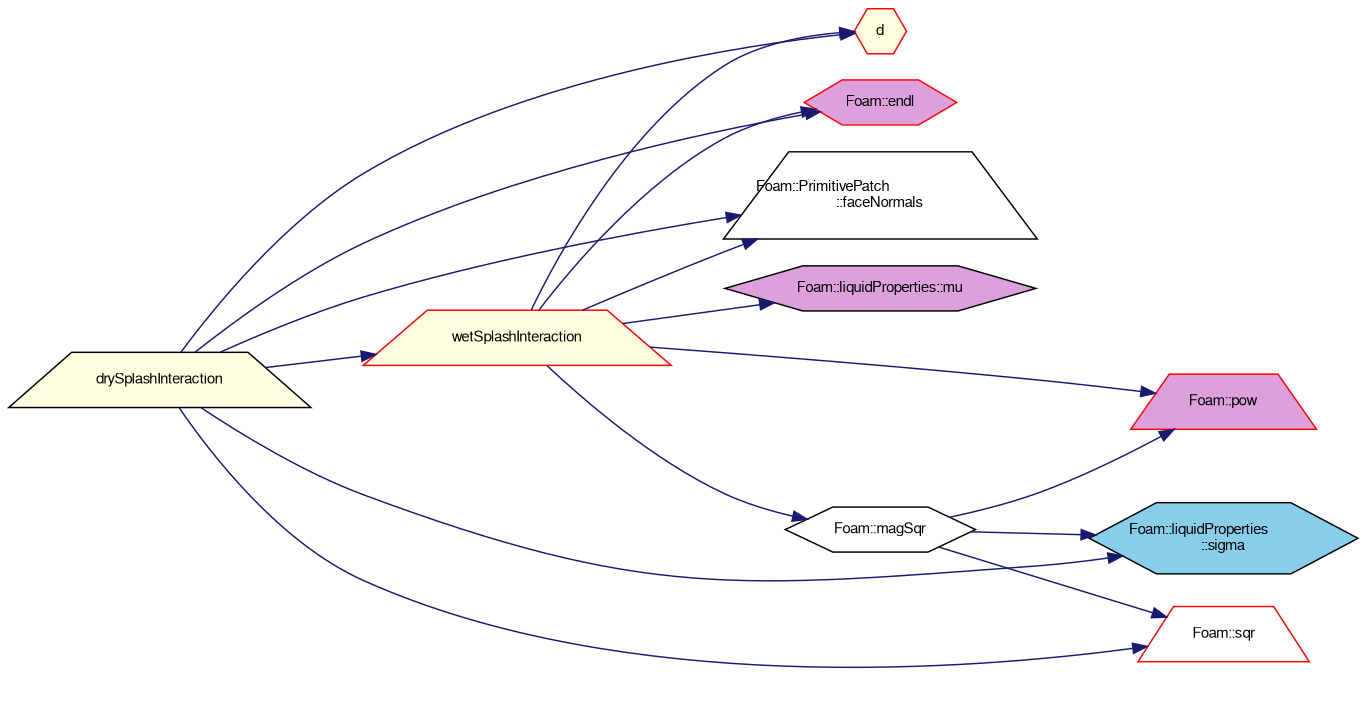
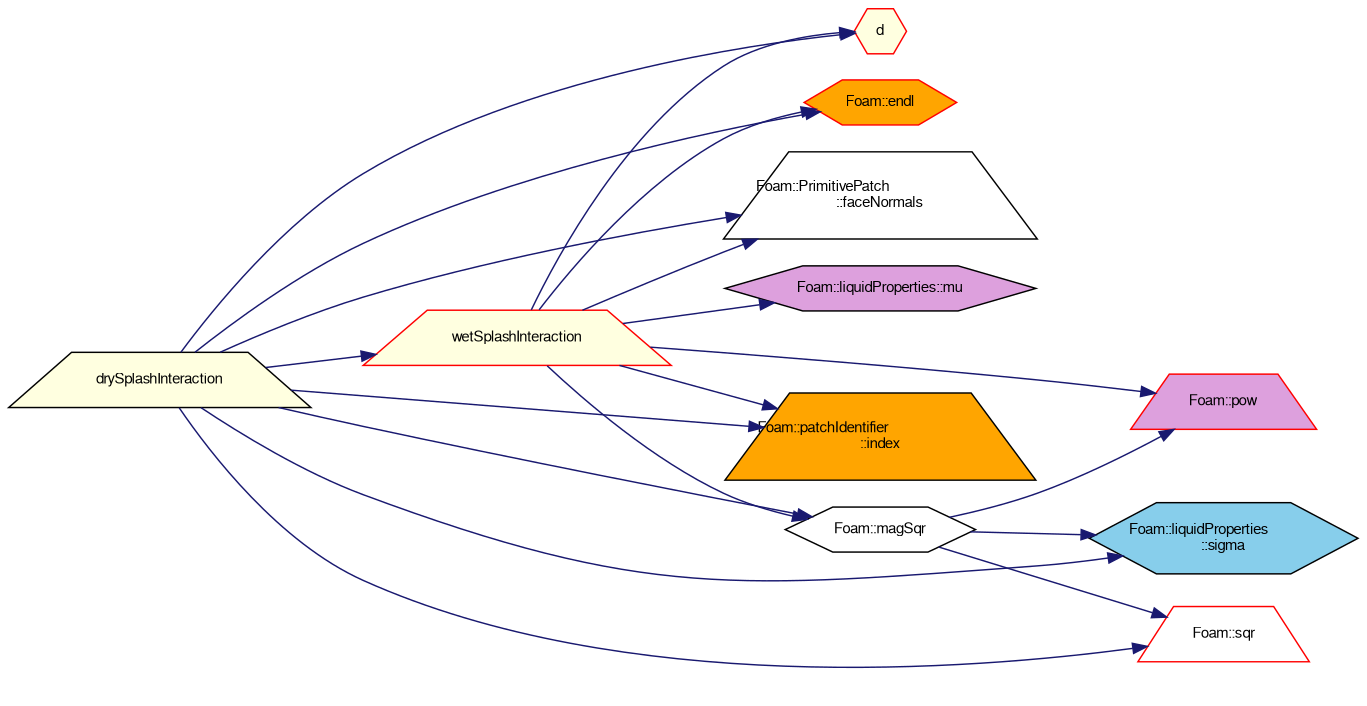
node "Foam::endl": fillcolor plum -> orange
node "Foam::patchIdentifier ::index": added
edge "drySplashInteraction" -> "Foam::magSqr": added
